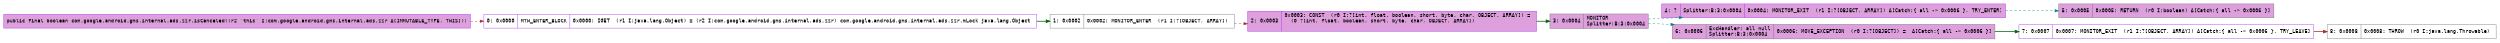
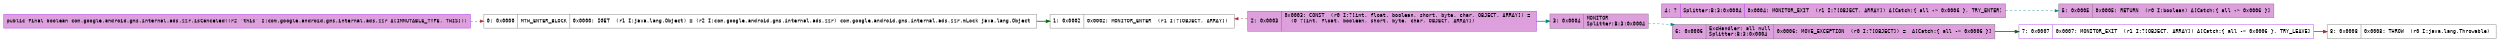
edge "3: 0x0004" -> "4: ?": removed
node "0: 0x0000": color purple -> gray40
edge "2: 0x0003" -> "3: 0x0004": color darkgreen -> teal
edge "1: 0x0002" -> "2: 0x0003": reversed
